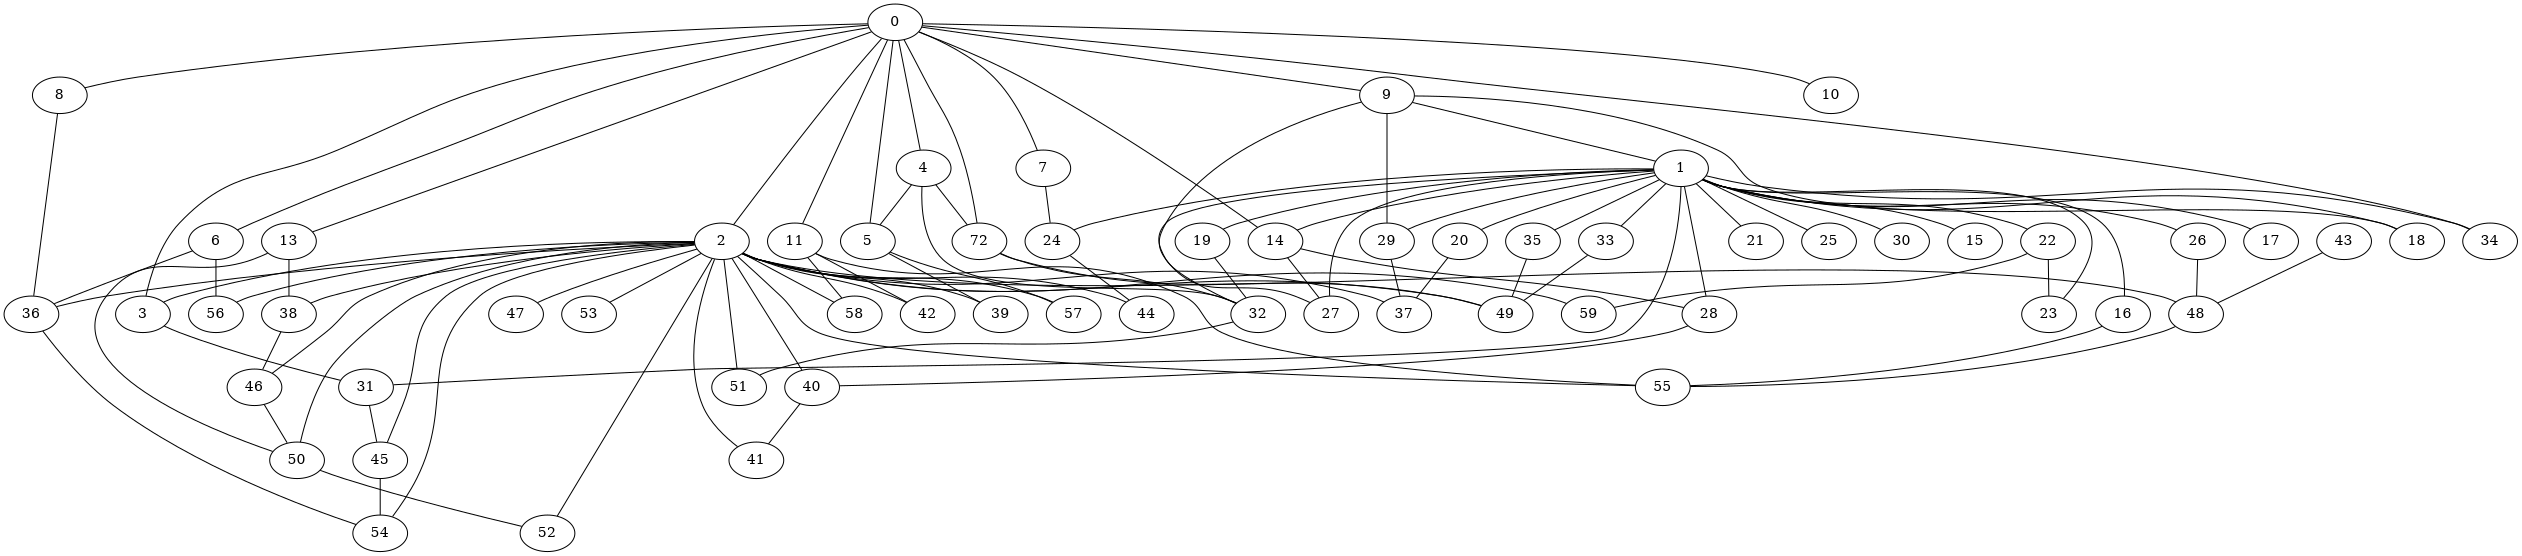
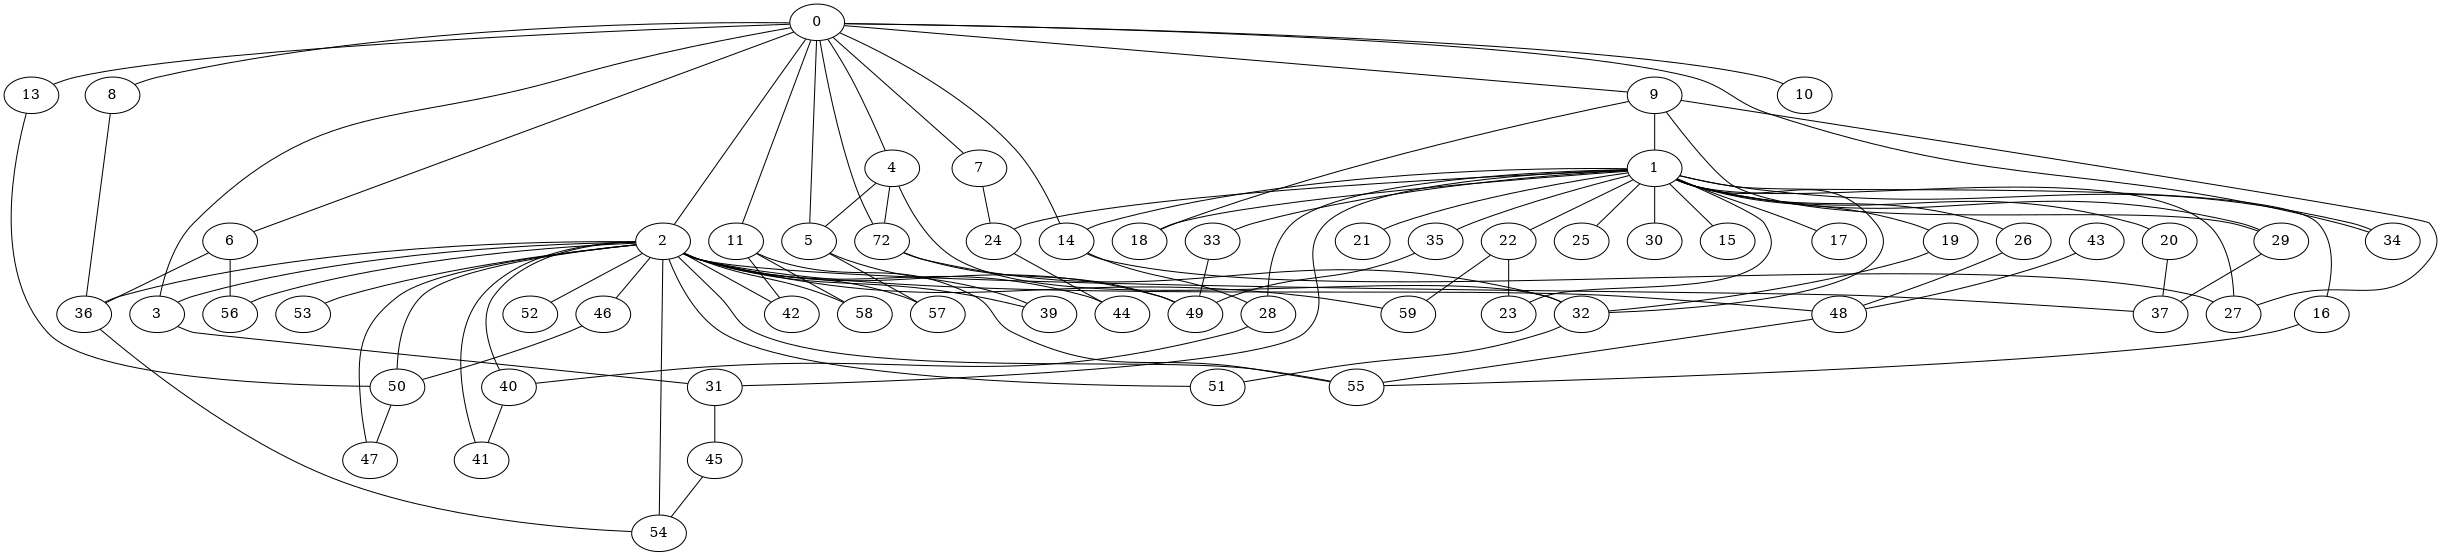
edge "2" -- "45": removed
node "38": removed
edge "50" -- "52": now "50" -- "47"
